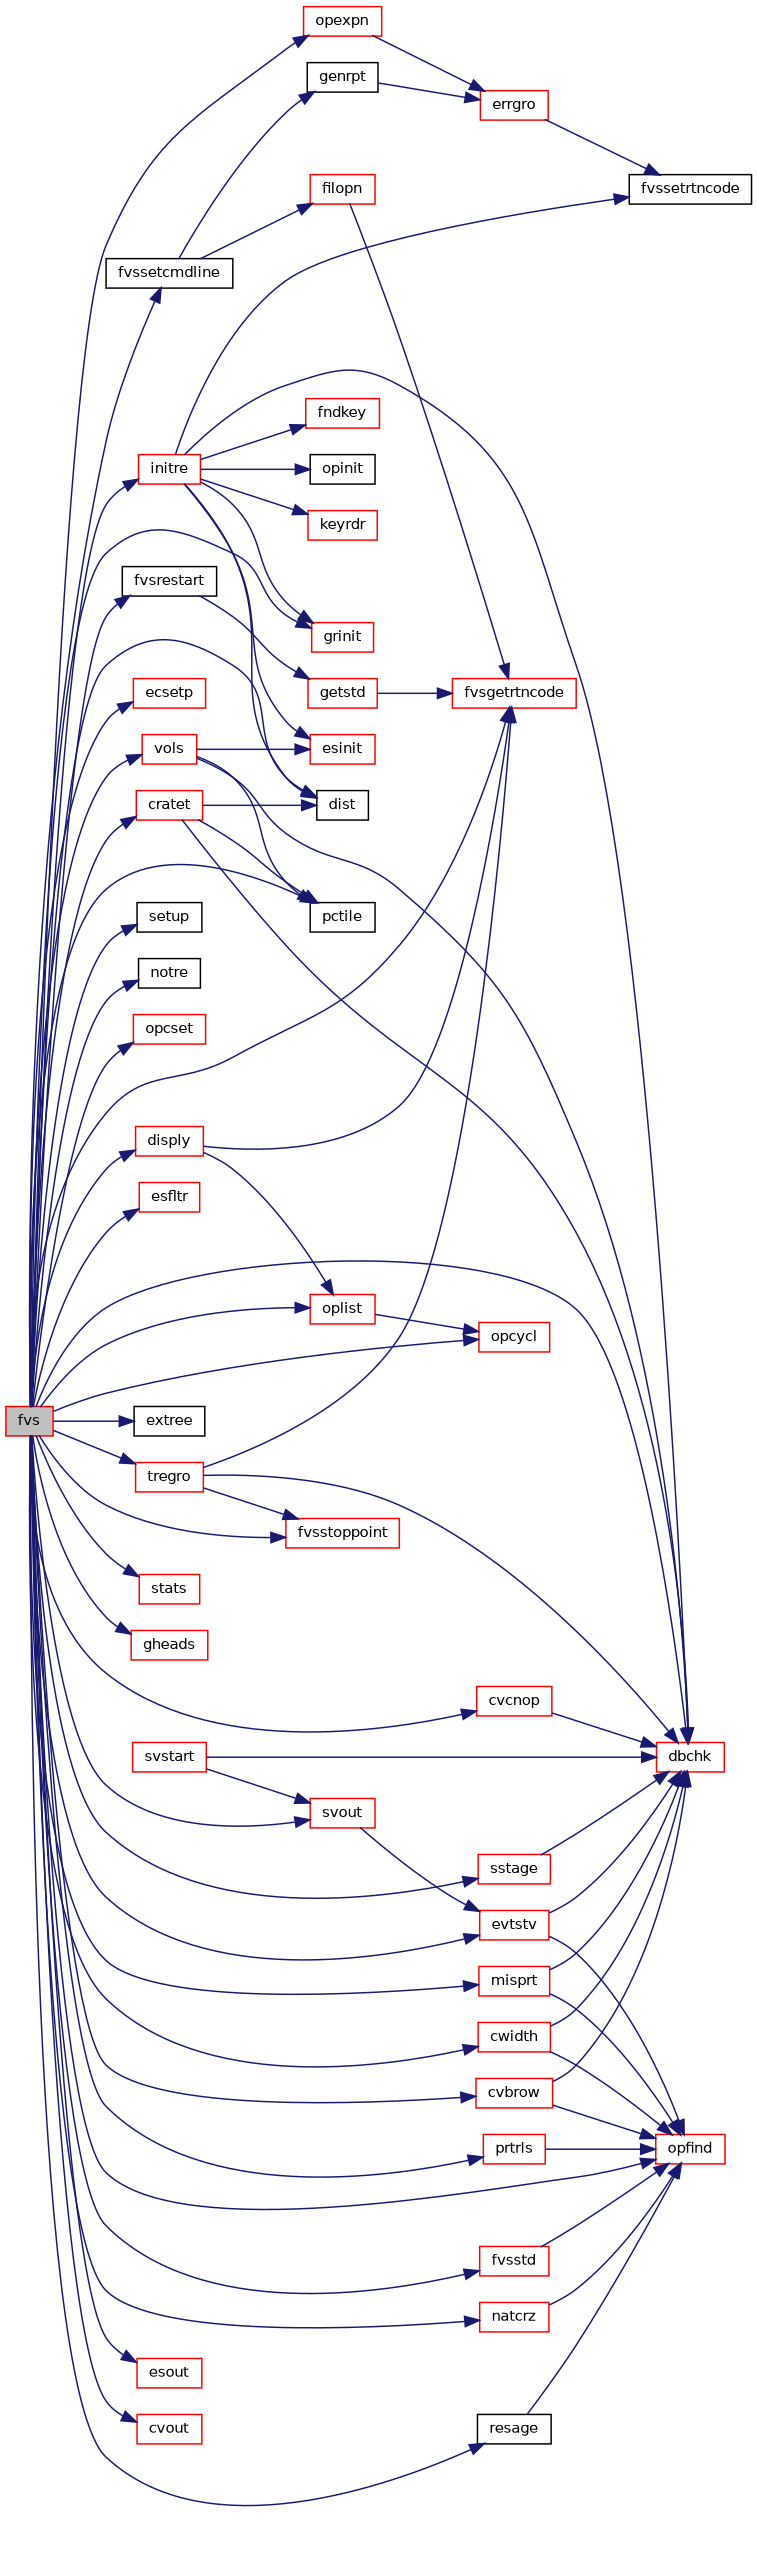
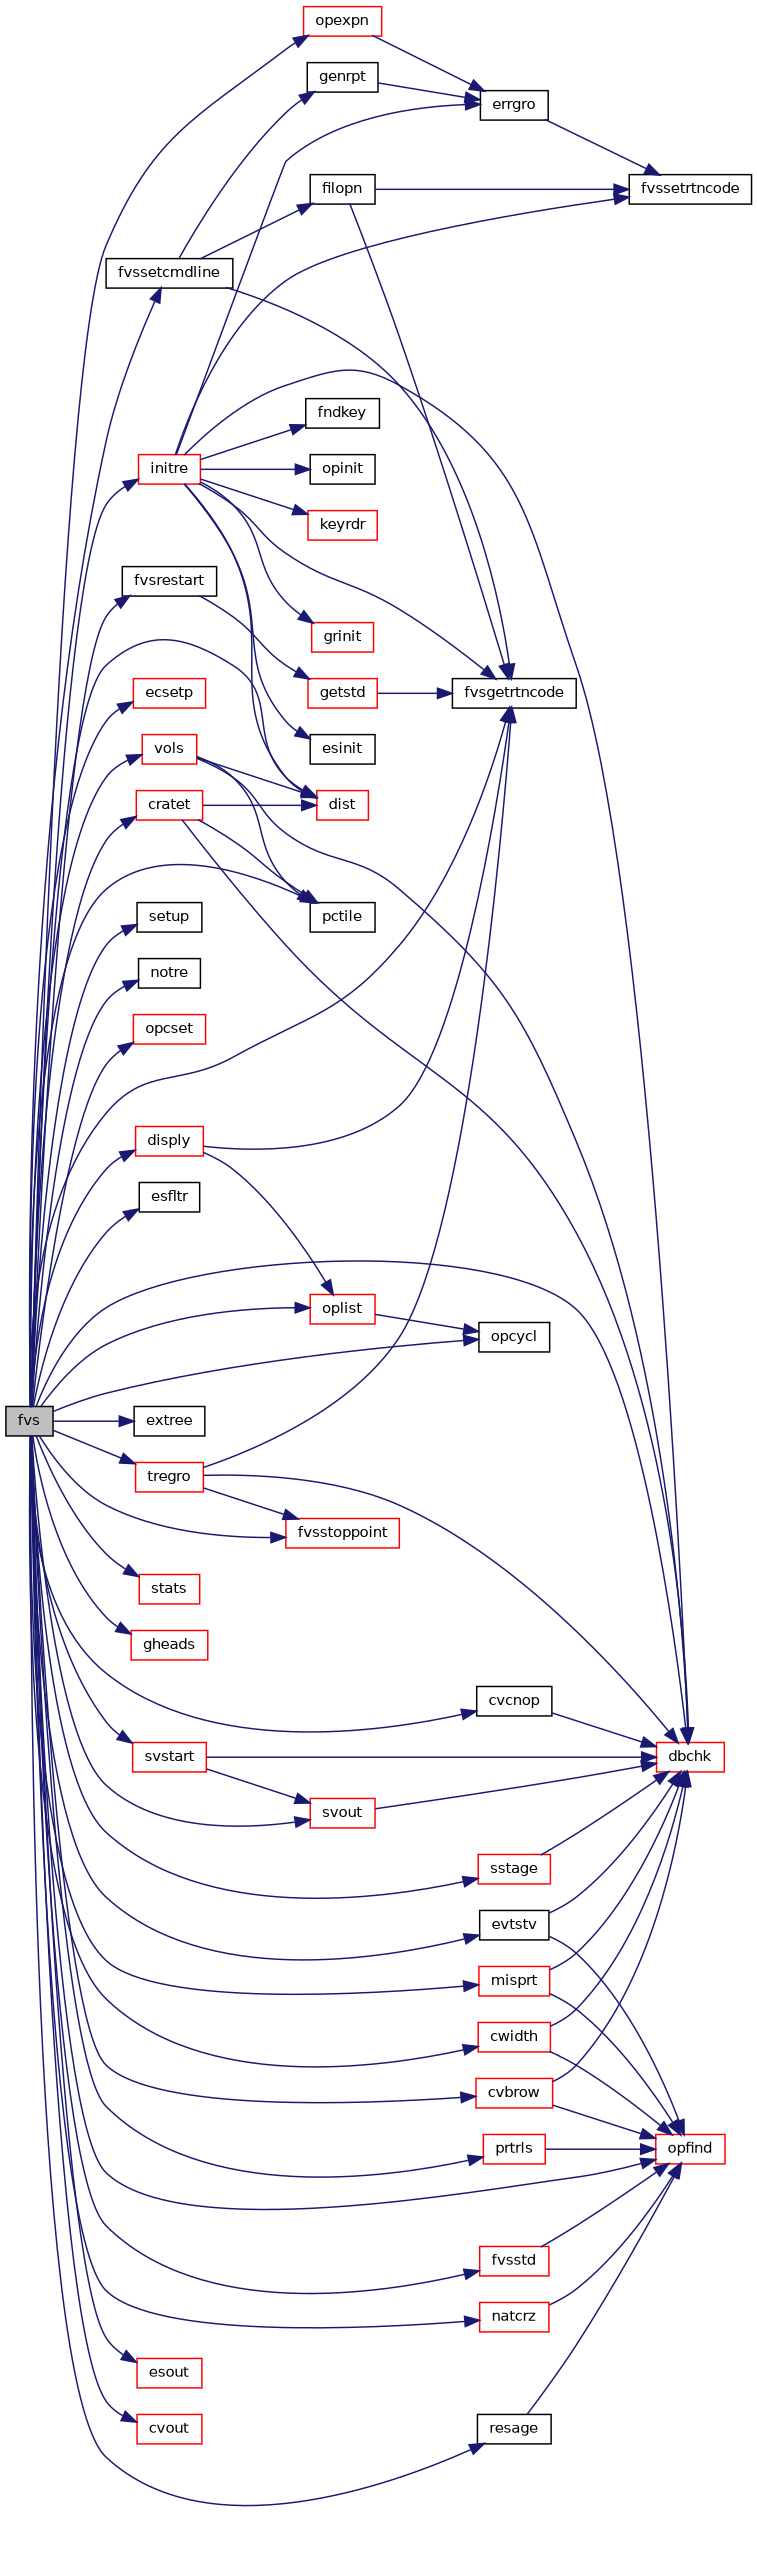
node "errgro": color red -> black
node "filopn": color red -> black
edge "filopn" -> "fvssetrtncode": added
edge "initre" -> "errgro": added
node "fndkey": color red -> black
edge "fvssetcmdline" -> "fvsgetrtncode": added
edge "initre" -> "fvsgetrtncode": added
node "fvsgetrtncode": color red -> black
edge "vols" -> "esinit": now "vols" -> "dist"
node "esinit": color red -> black
node "dist": color black -> red
edge "fvs" -> "grinit": now "fvs" -> "svstart"
node "esfltr": color red -> black
node "opcycl": color red -> black
node "fvs": color red -> black
node "cvcnop": color red -> black
edge "svout" -> "evtstv": now "svout" -> "dbchk"
node "evtstv": color red -> black
